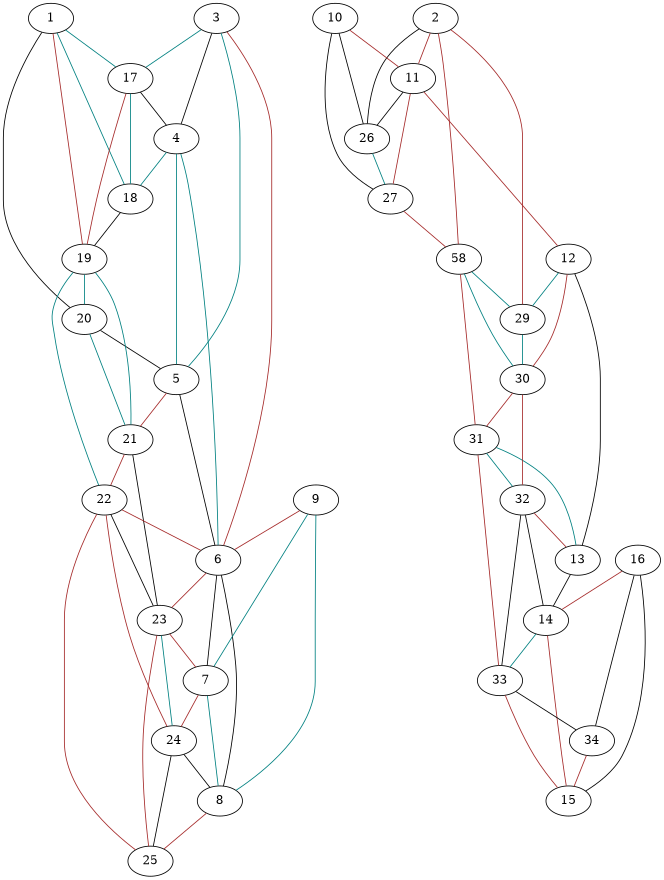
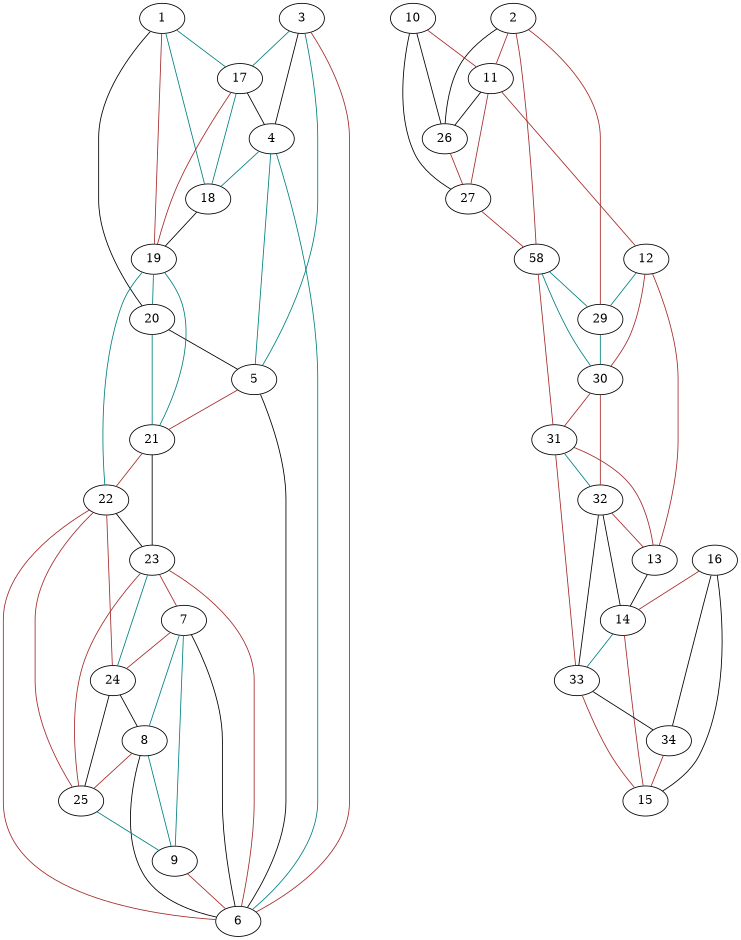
edge "26" -- "27": color teal -> brown
edge "12" -- "13": color black -> brown
edge "31" -- "13": color teal -> brown
edge "25" -- "9": added
